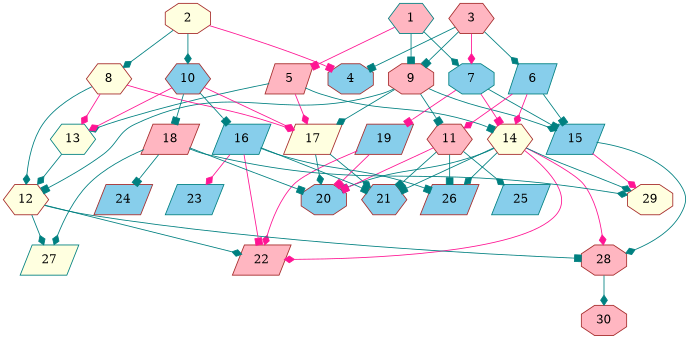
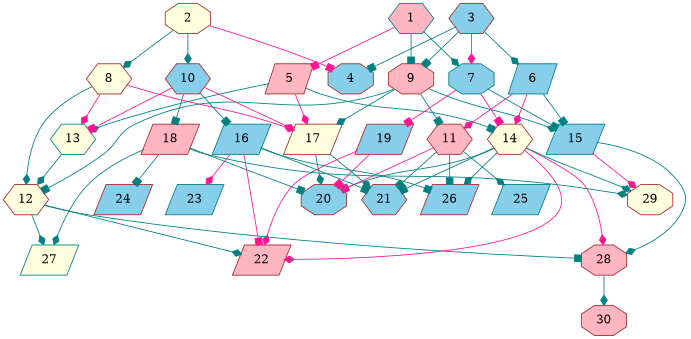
node "3": fillcolor lightpink -> skyblue
edge "10" -> "13": arrowhead diamond -> box
